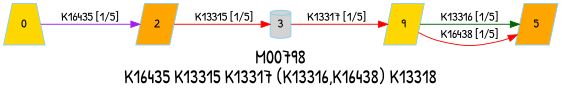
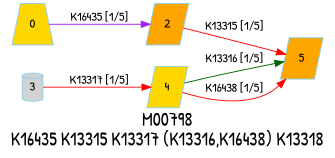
edge "2" -> "3": now "2" -> "5"
node "9": label "9" -> "4"
